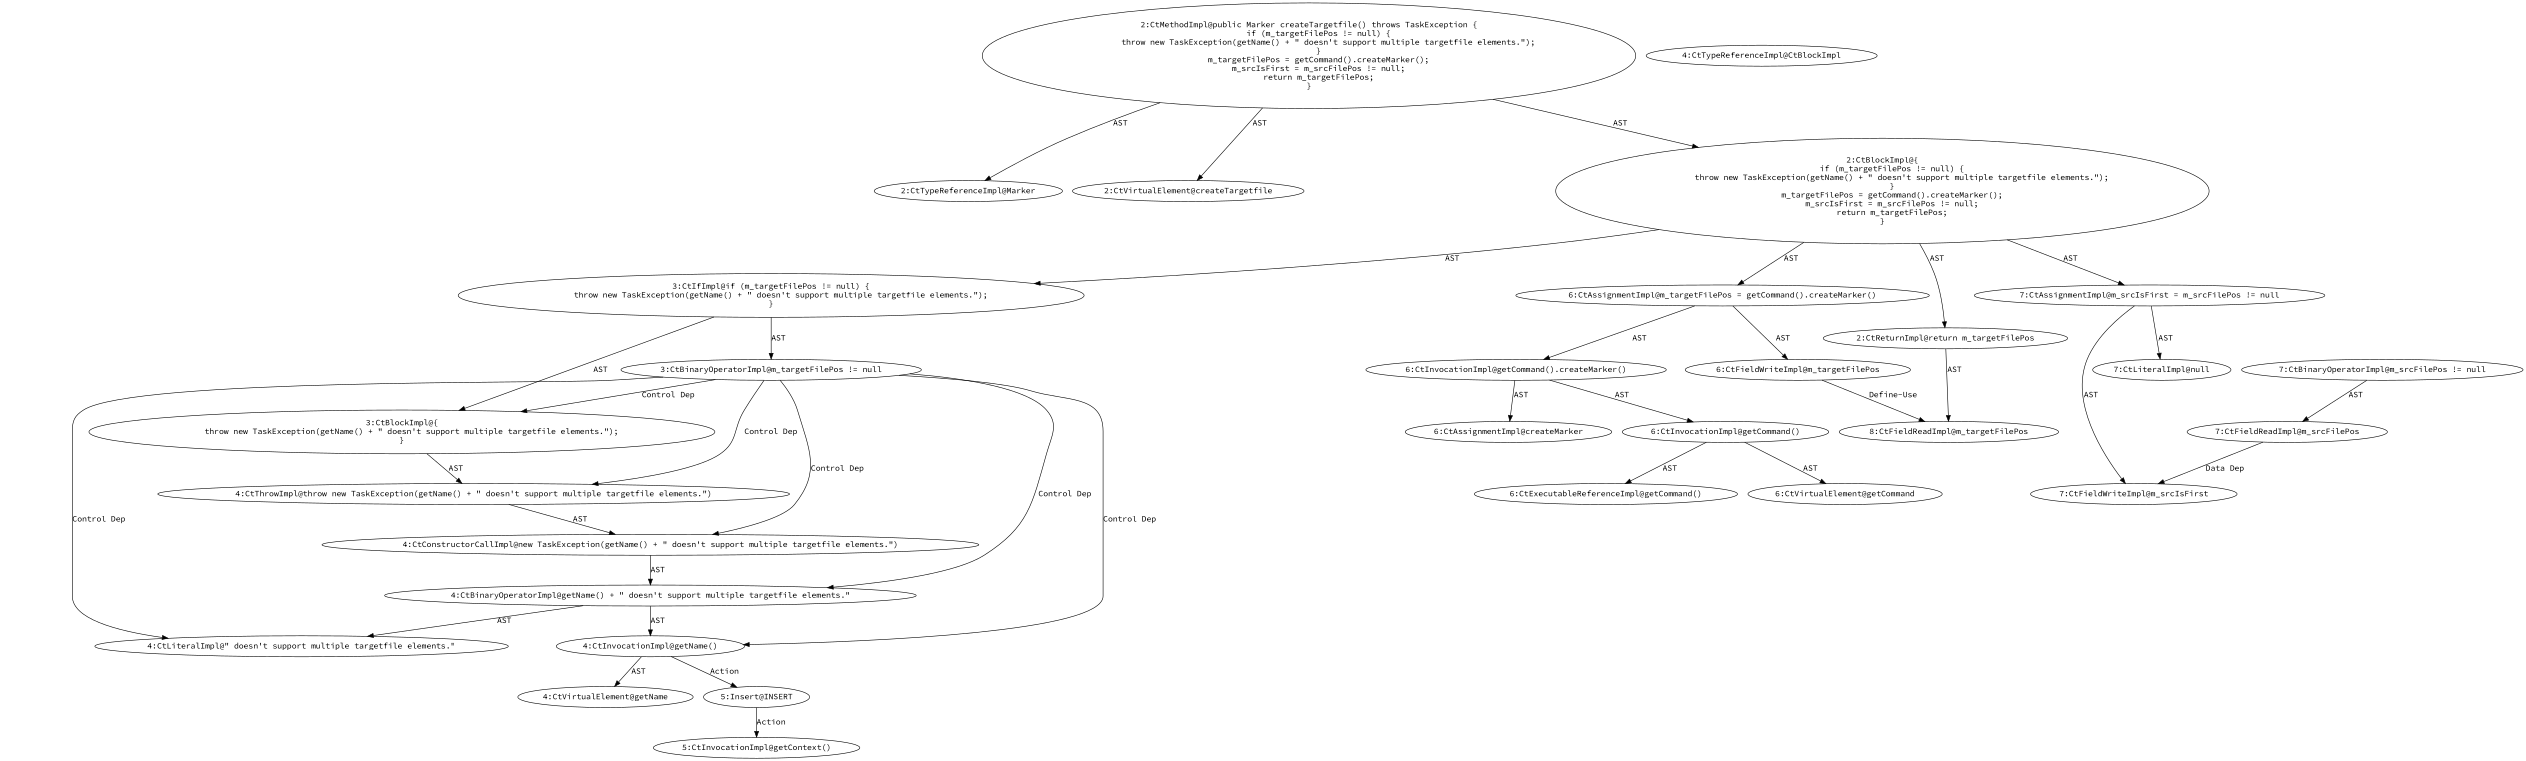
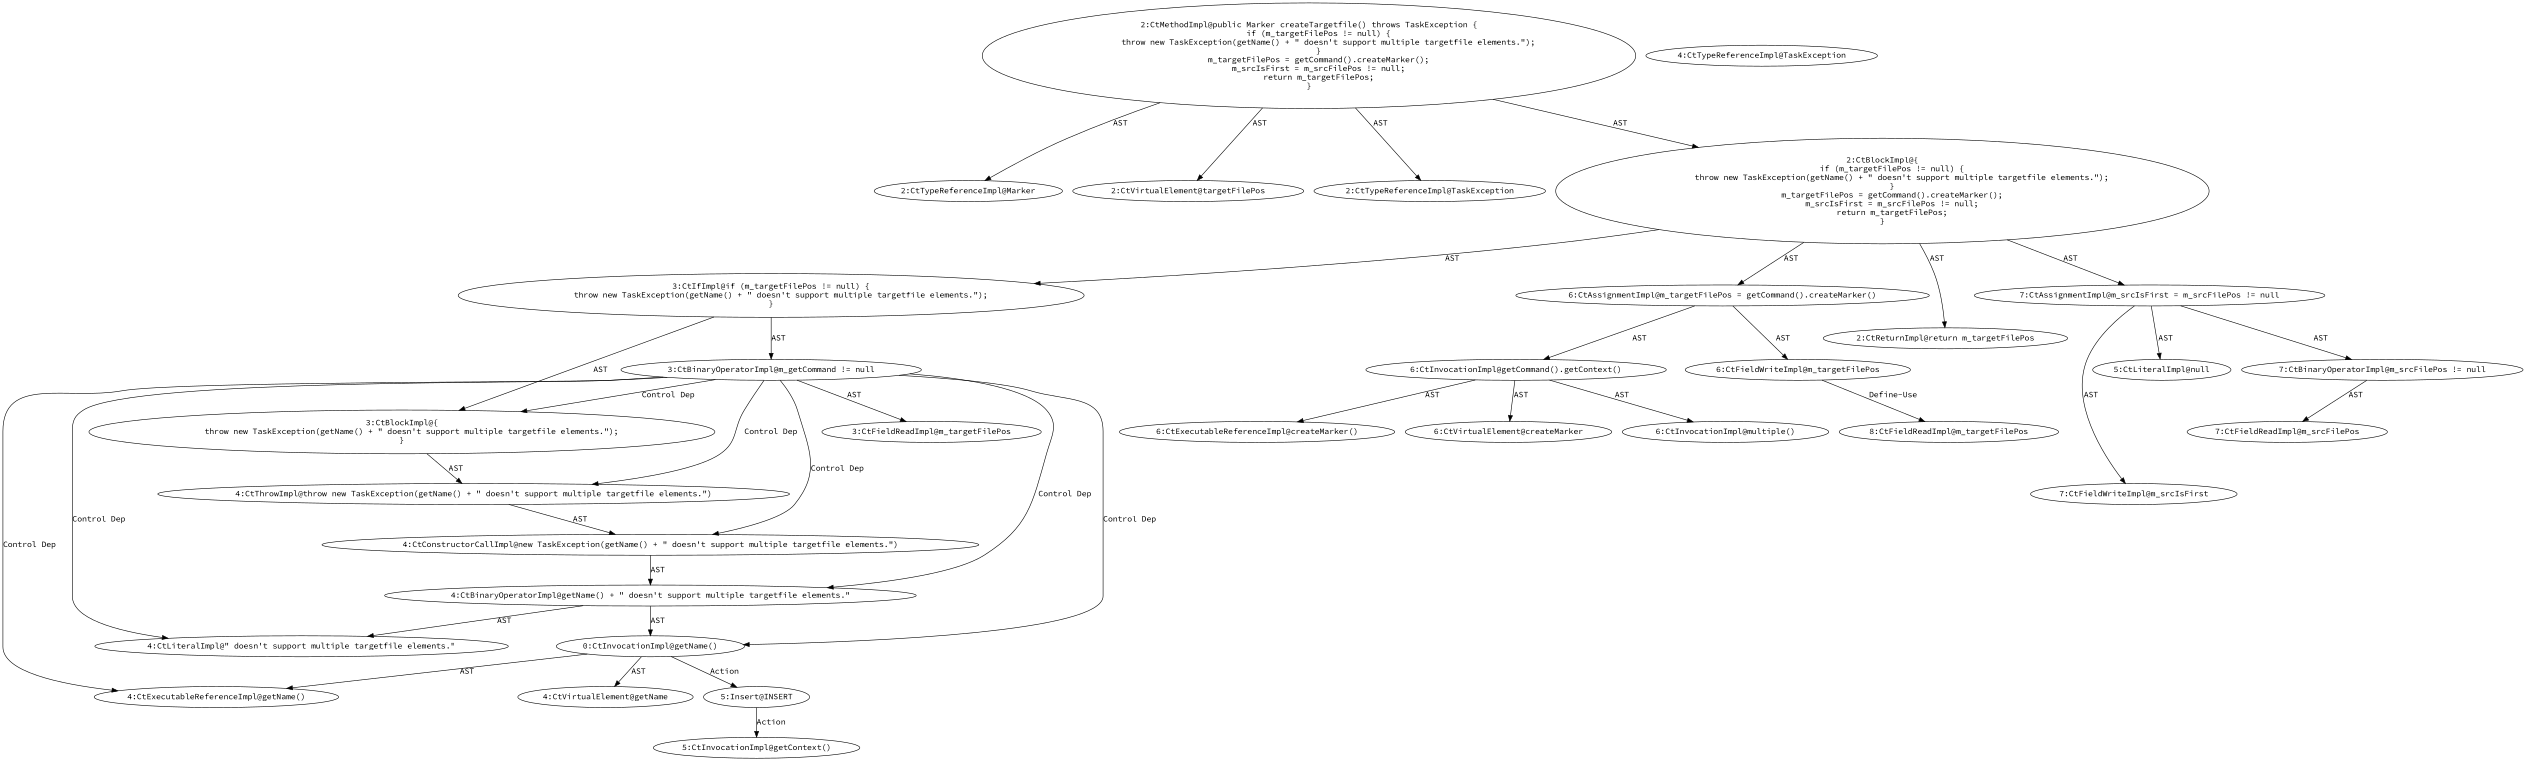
node "4:CtTypeReferenceImpl@CtBlockImpl": label "4:CtTypeReferenceImpl@CtBlockImpl" -> "4:CtTypeReferenceImpl@TaskException"
node "2:CtVirtualElement@createTargetfile": label "2:CtVirtualElement@createTargetfile" -> "2:CtVirtualElement@targetFilePos"
node "2:CtTypeReferenceImpl@TaskException": added
edge "7:CtAssignmentImpl@m_srcIsFirst = m_srcFilePos != null" -> "7:CtBinaryOperatorImpl@m_srcFilePos != null": added, label "AST"
node "3:CtBinaryOperatorImpl@m_targetFilePos != null": label "3:CtBinaryOperatorImpl@m_targetFilePos != null" -> "3:CtBinaryOperatorImpl@m_getCommand != null"
node "6:CtInvocationImpl@getCommand().createMarker()": label "6:CtInvocationImpl@getCommand().createMarker()" -> "6:CtInvocationImpl@getCommand().getContext()"
node "7:CtLiteralImpl@null": label "7:CtLiteralImpl@null" -> "5:CtLiteralImpl@null"
edge "2:CtReturnImpl@return m_targetFilePos" -> "8:CtFieldReadImpl@m_targetFilePos": removed, label "AST"
node "3:CtFieldReadImpl@m_targetFilePos": added
node "6:CtExecutableReferenceImpl@createMarker()": added
node "6:CtAssignmentImpl@createMarker": label "6:CtAssignmentImpl@createMarker" -> "6:CtVirtualElement@createMarker"
node "6:CtInvocationImpl@getCommand()": label "6:CtInvocationImpl@getCommand()" -> "6:CtInvocationImpl@multiple()"
edge "7:CtFieldReadImpl@m_srcFilePos" -> "7:CtFieldWriteImpl@m_srcIsFirst": removed, label "Data Dep"
node "6:CtExecutableReferenceImpl@getCommand()": removed
node "6:CtVirtualElement@getCommand": removed
node "4:CtInvocationImpl@getName()": label "4:CtInvocationImpl@getName()" -> "0:CtInvocationImpl@getName()"
node "4:CtExecutableReferenceImpl@getName()": added
